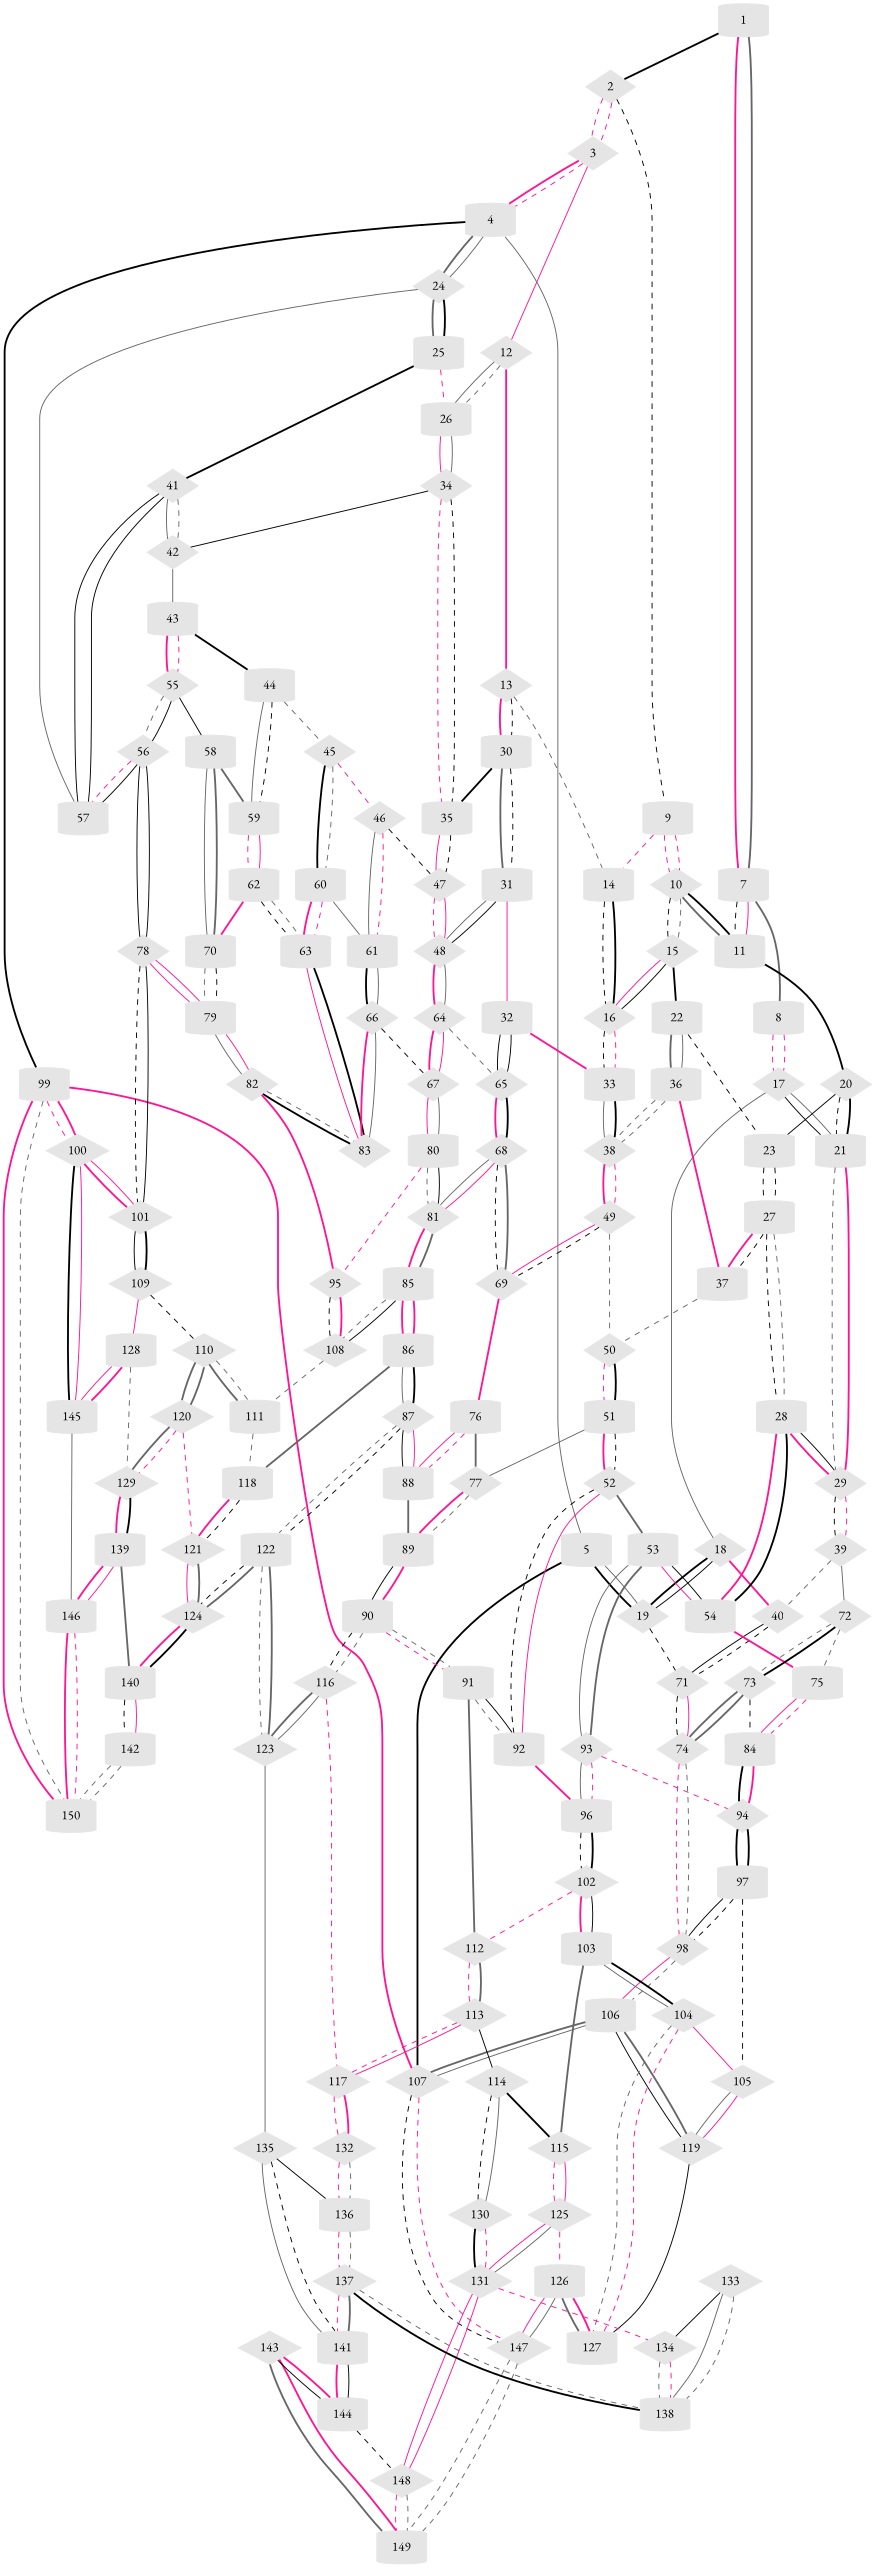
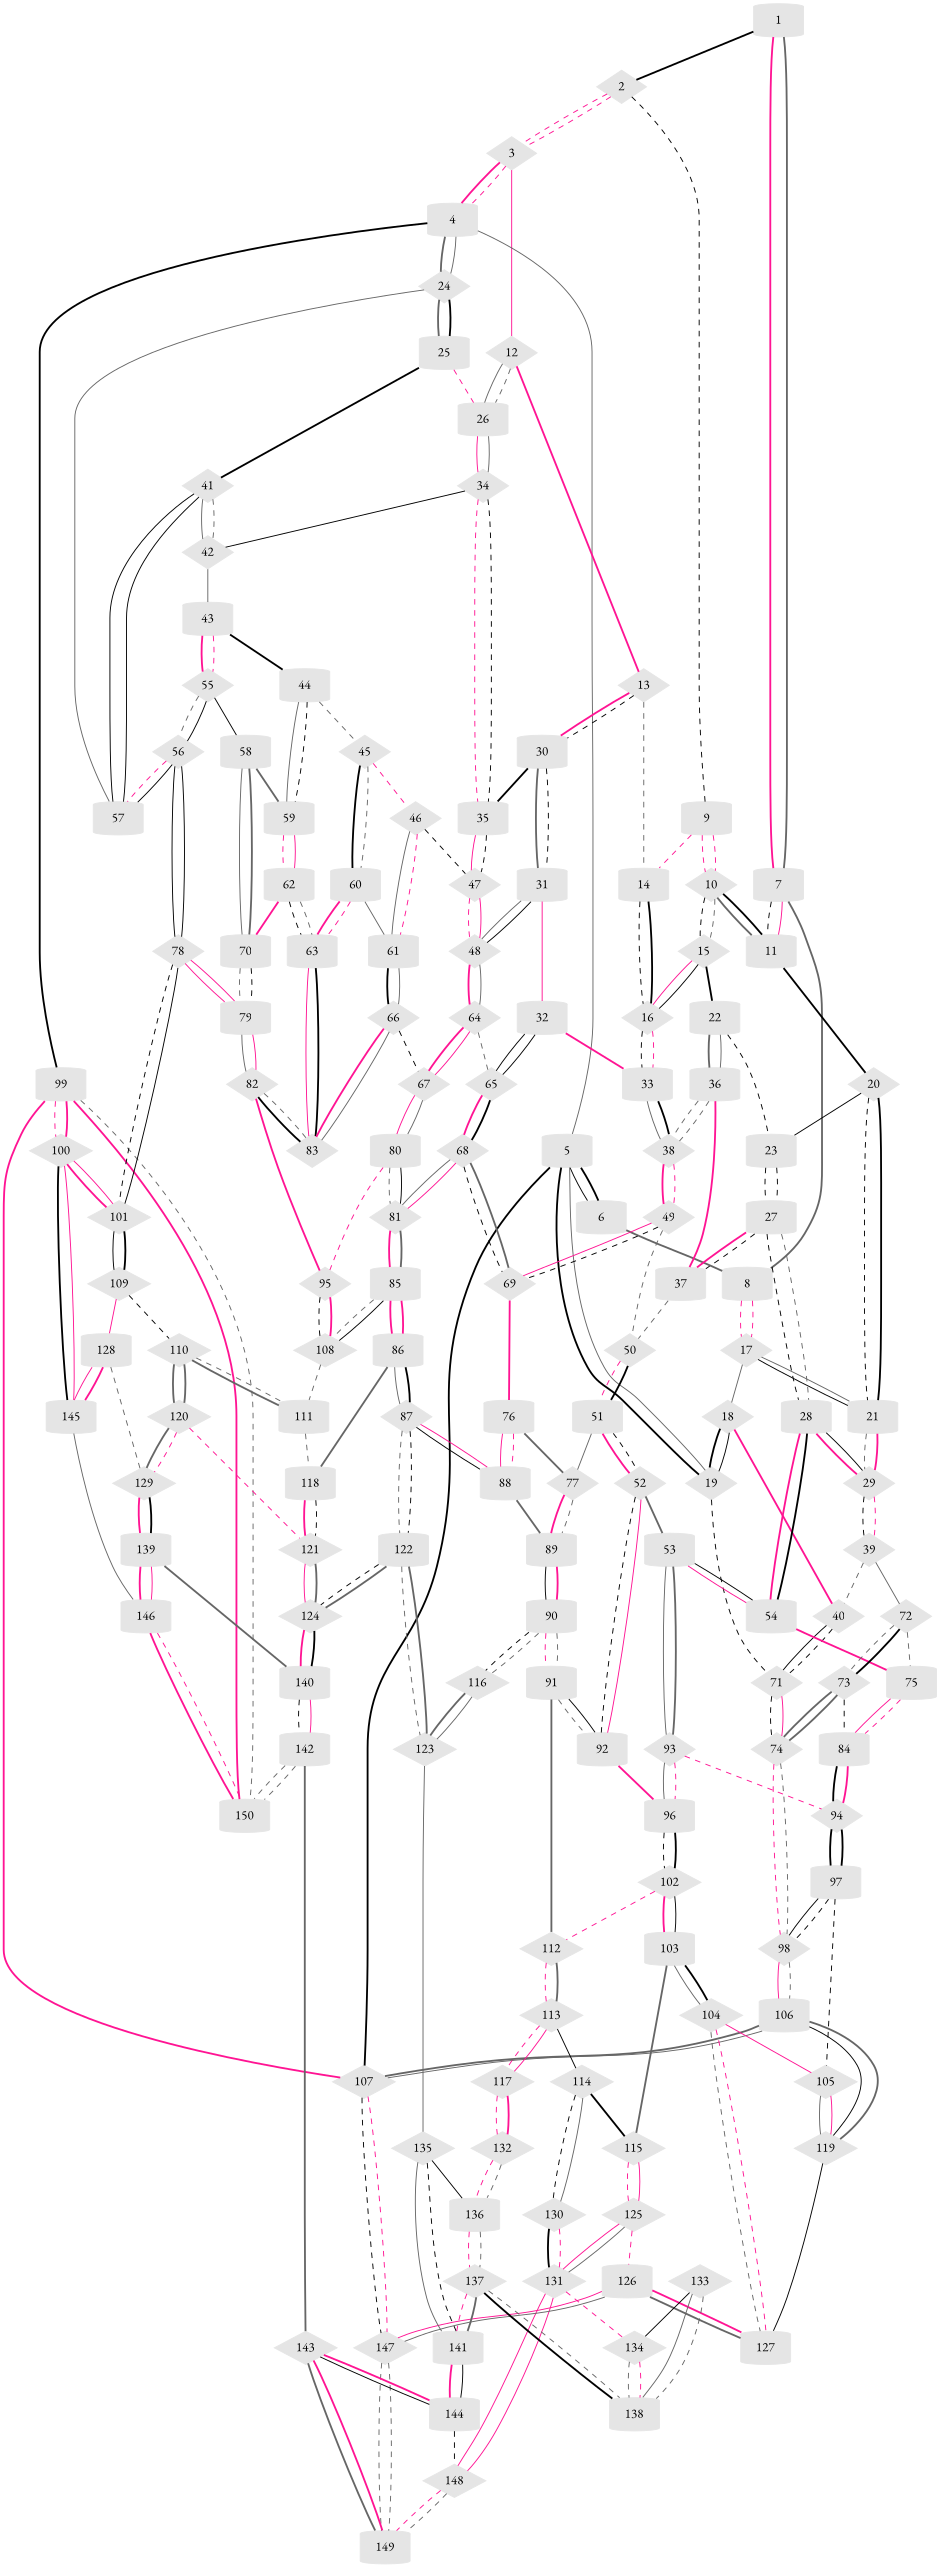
node "6": added
edge "116" -- "117": removed
edge "142" -- "143": added
